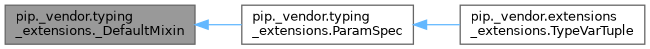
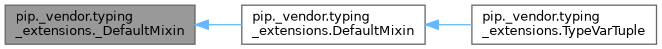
node "pip._vendor.typing _extensions.ParamSpec": label "pip._vendor.typing _extensions.ParamSpec" -> "pip._vendor.typing _extensions.DefaultMixin"
node "pip._vendor.extensions _extensions.TypeVarTuple": label "pip._vendor.extensions _extensions.TypeVarTuple" -> "pip._vendor.typing _extensions.TypeVarTuple"
